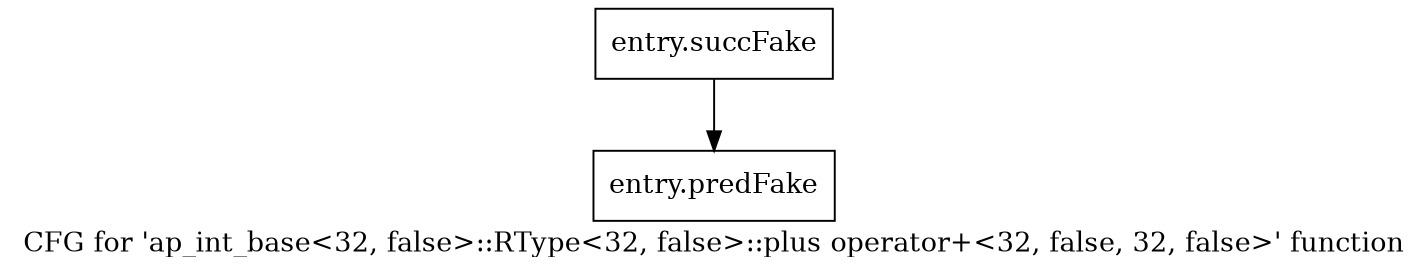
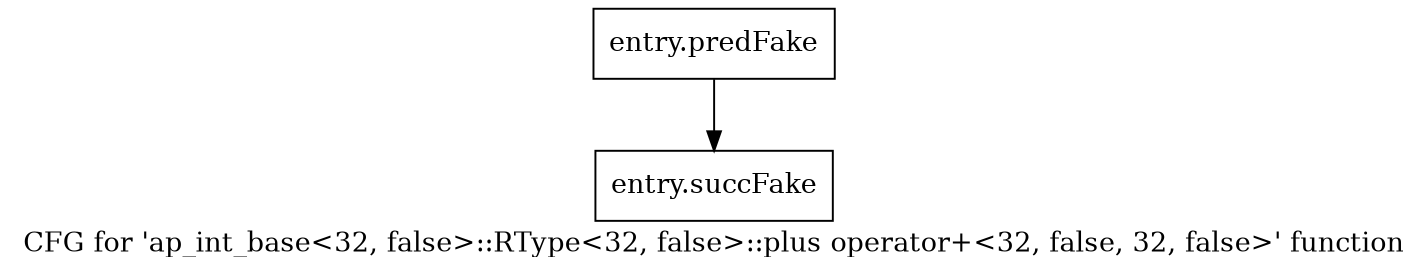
edge "entry.succFake" -> "entry.predFake": reversed
